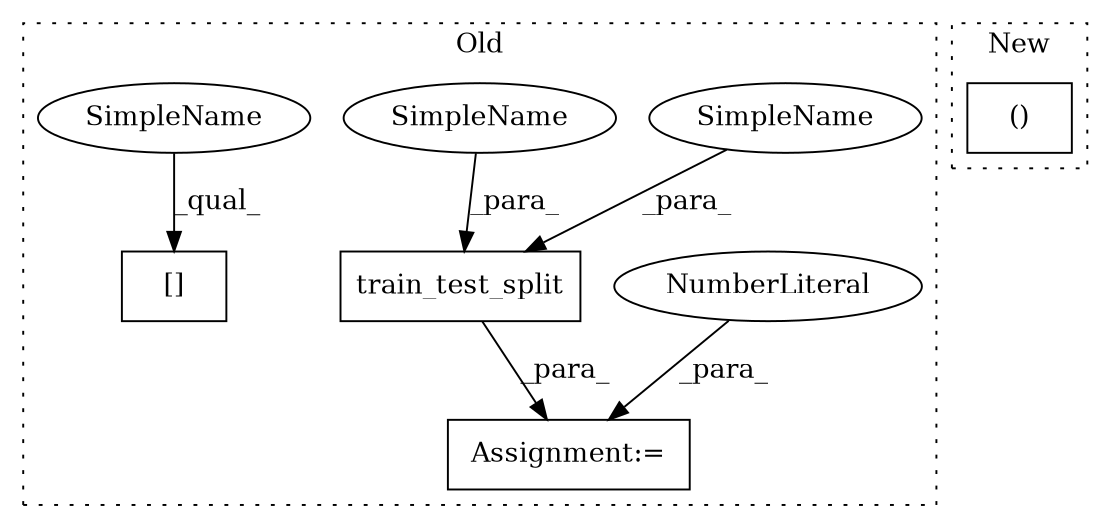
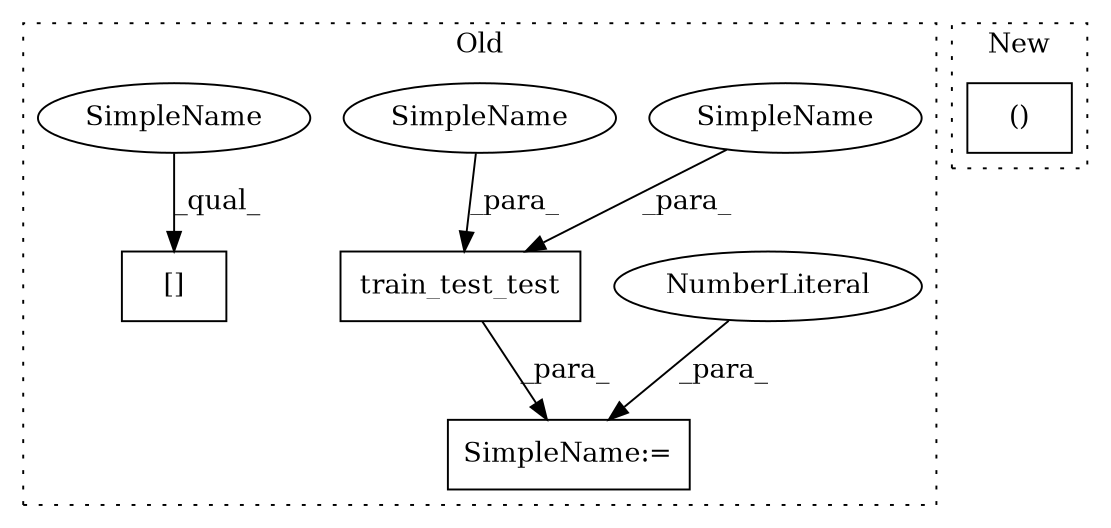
node "train_test_split": label "train_test_split" -> "train_test_test"
node "Assignment:=": label "Assignment:=" -> "SimpleName:="
